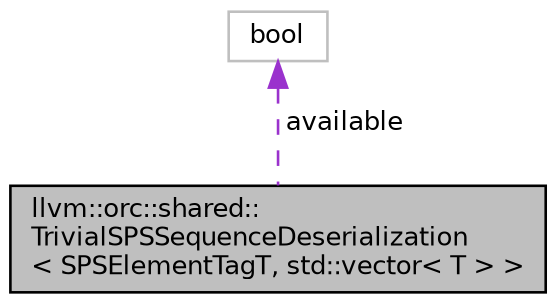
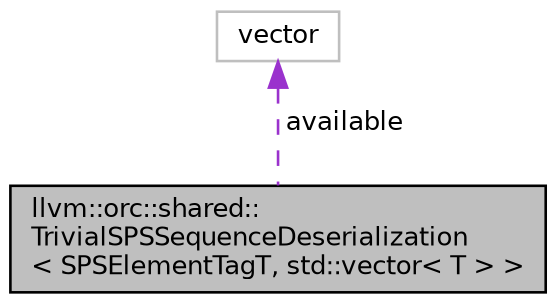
node "bool": label "bool" -> "vector"
